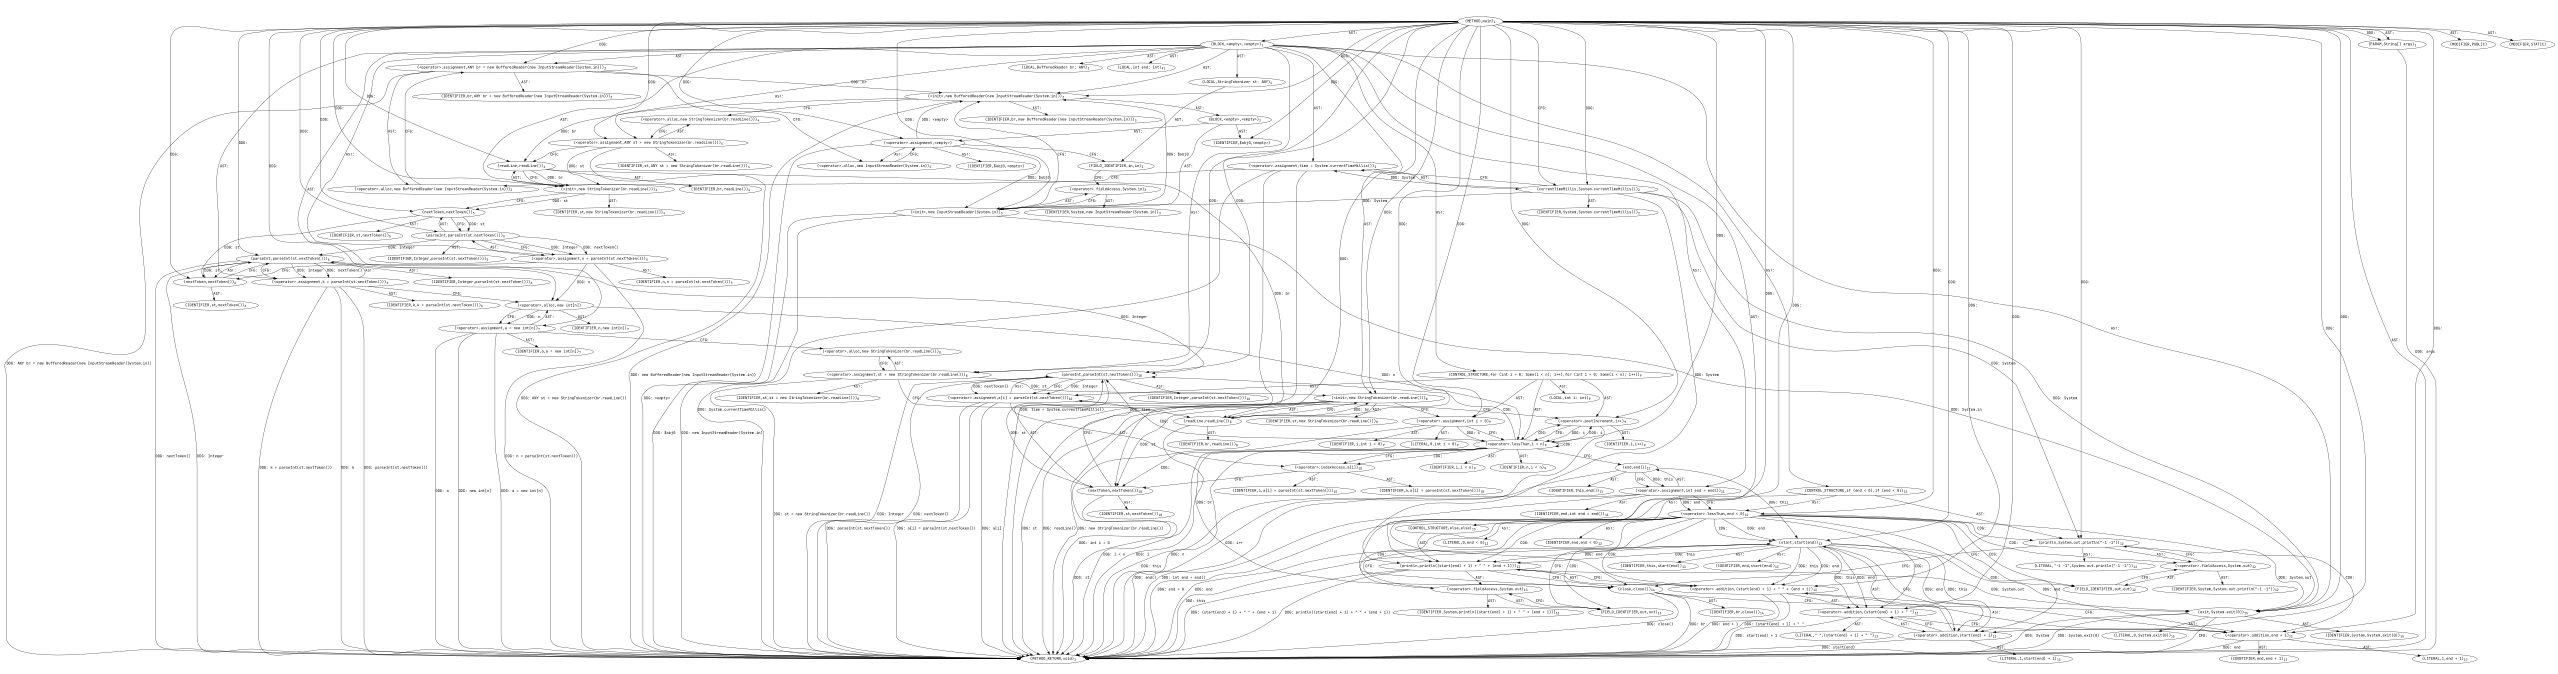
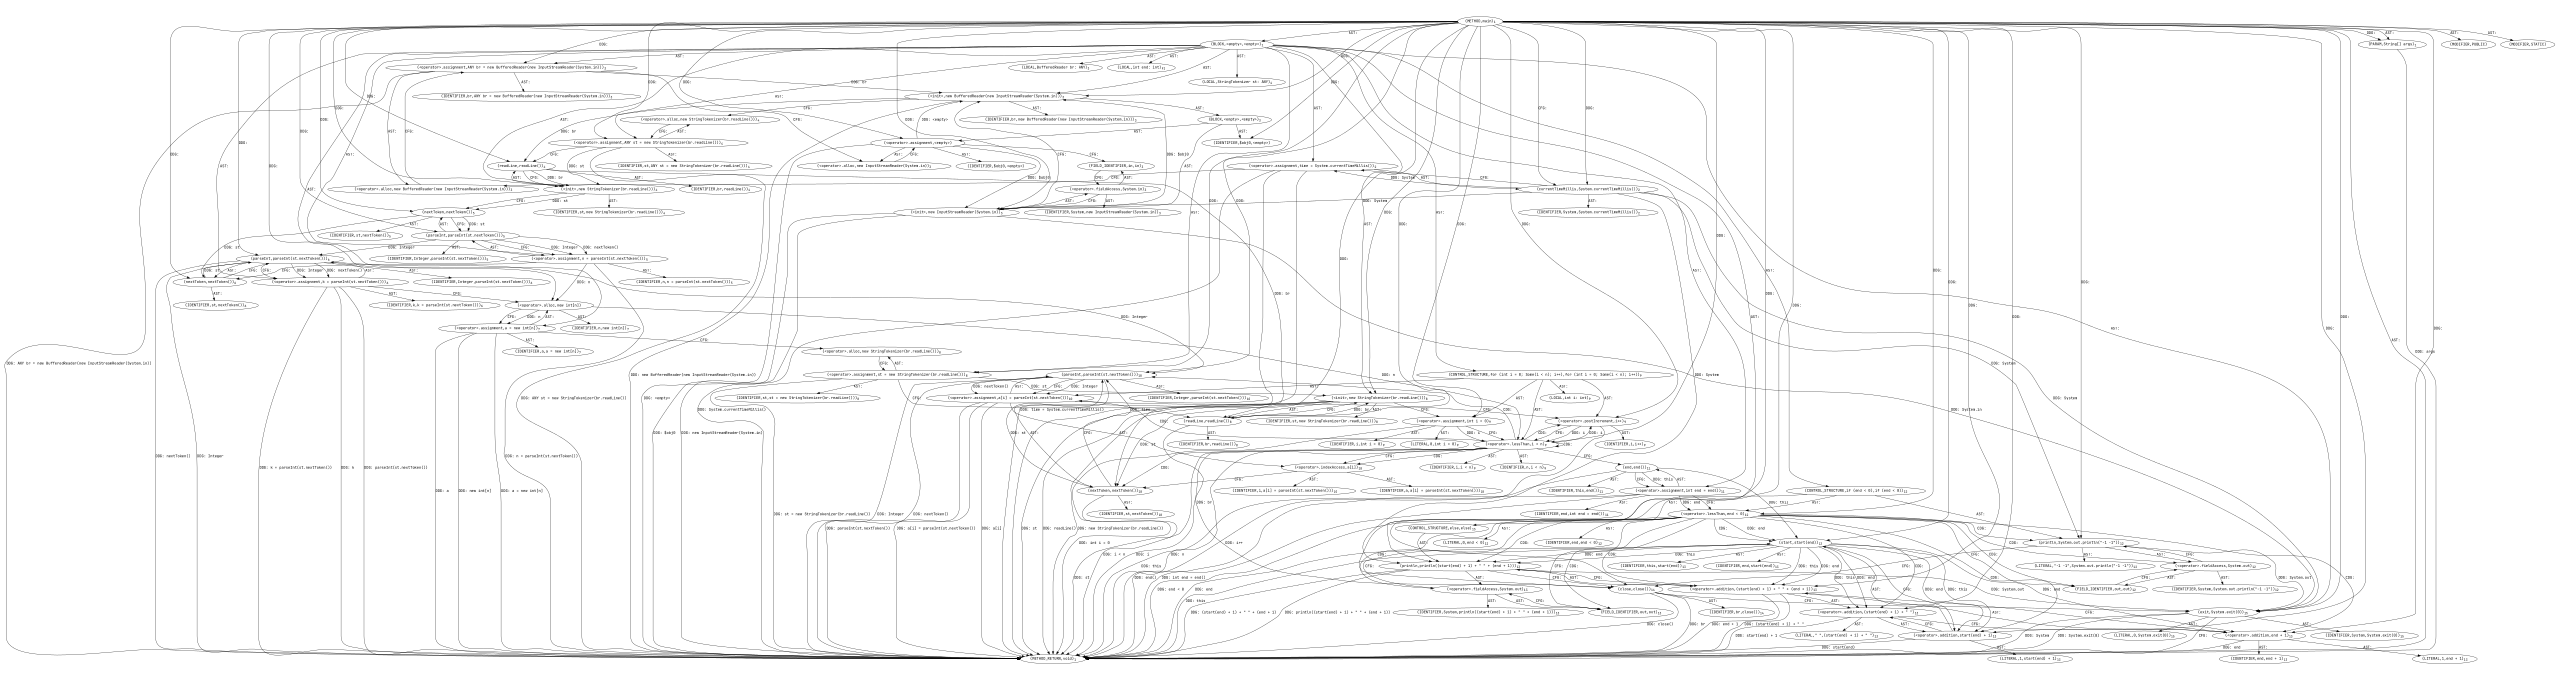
edge "(LOCAL,StringTokenizer st: ANY)" -> "(FIELD_IDENTIFIER,in,in)": now "(<operator>.fieldAccess,System.in)" -> "(FIELD_IDENTIFIER,in,in)"
